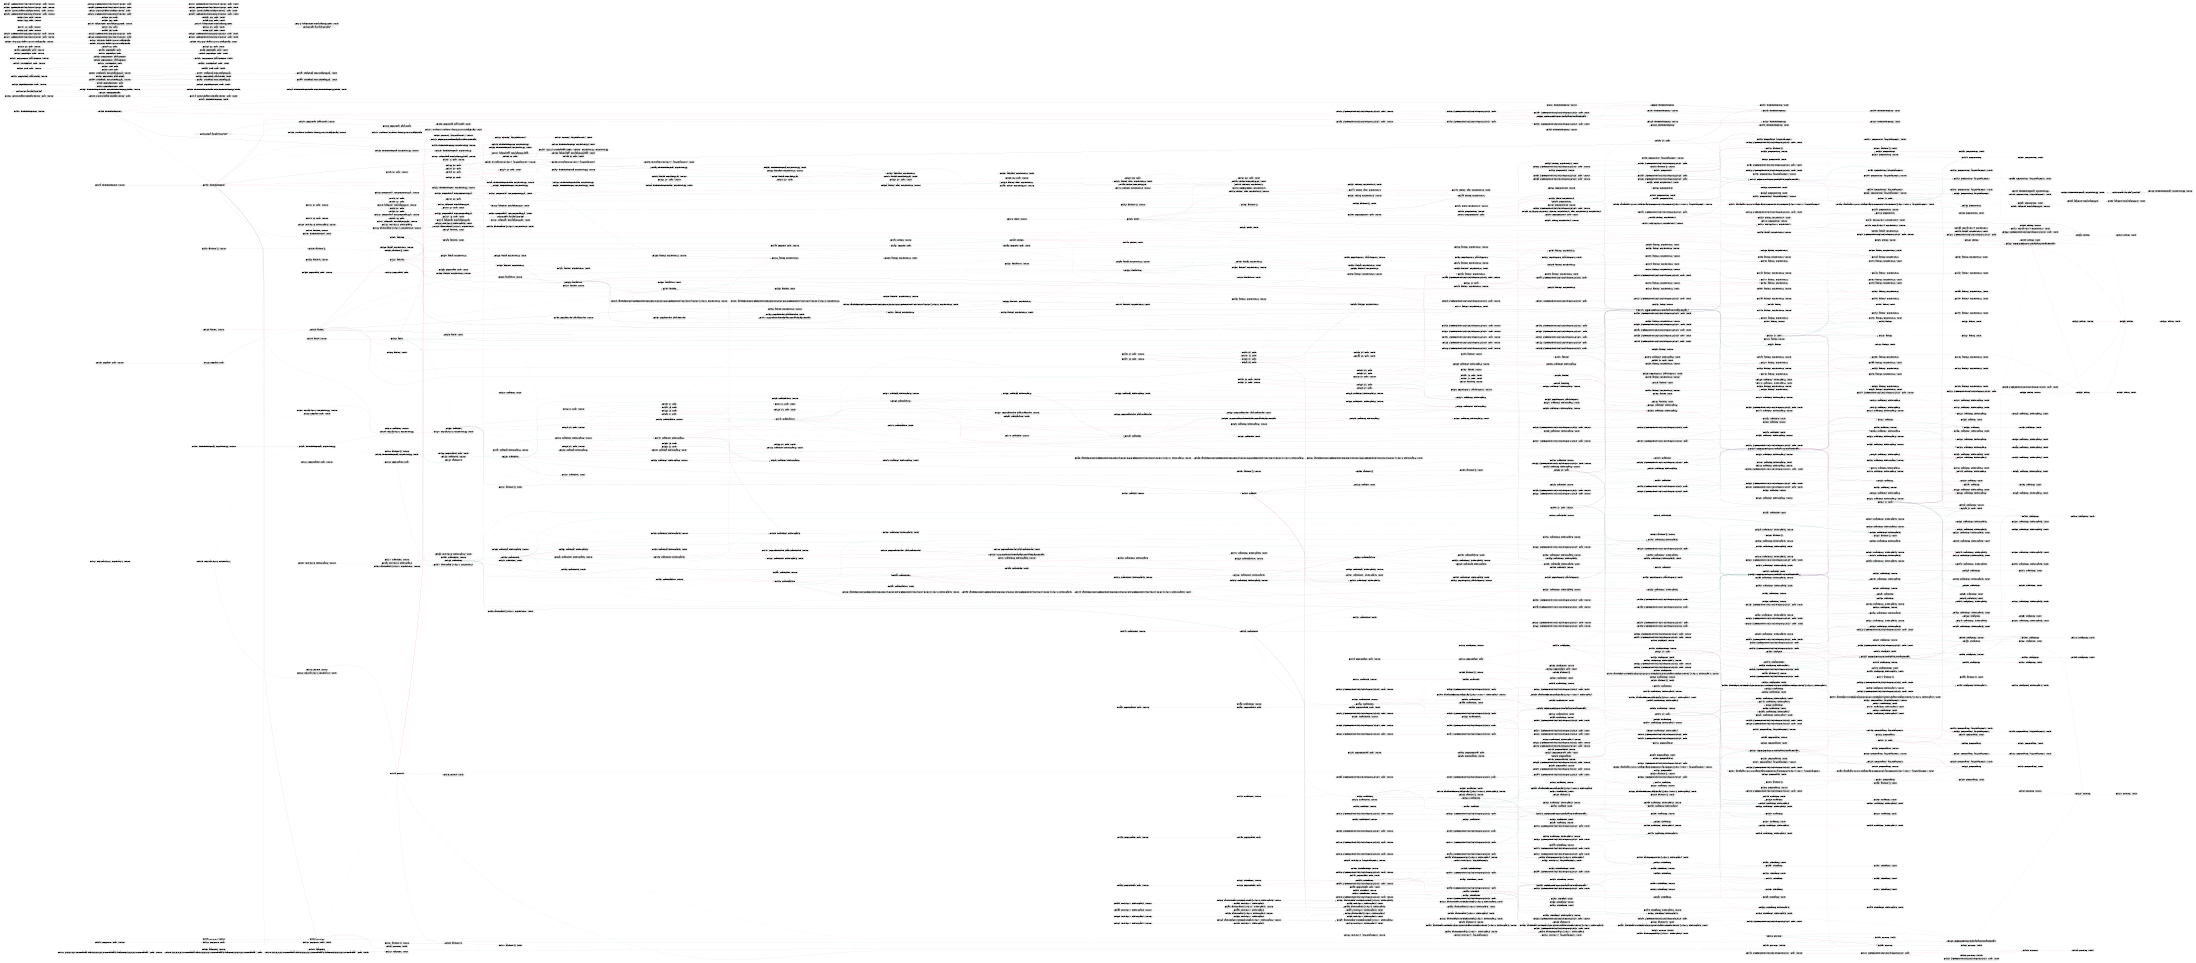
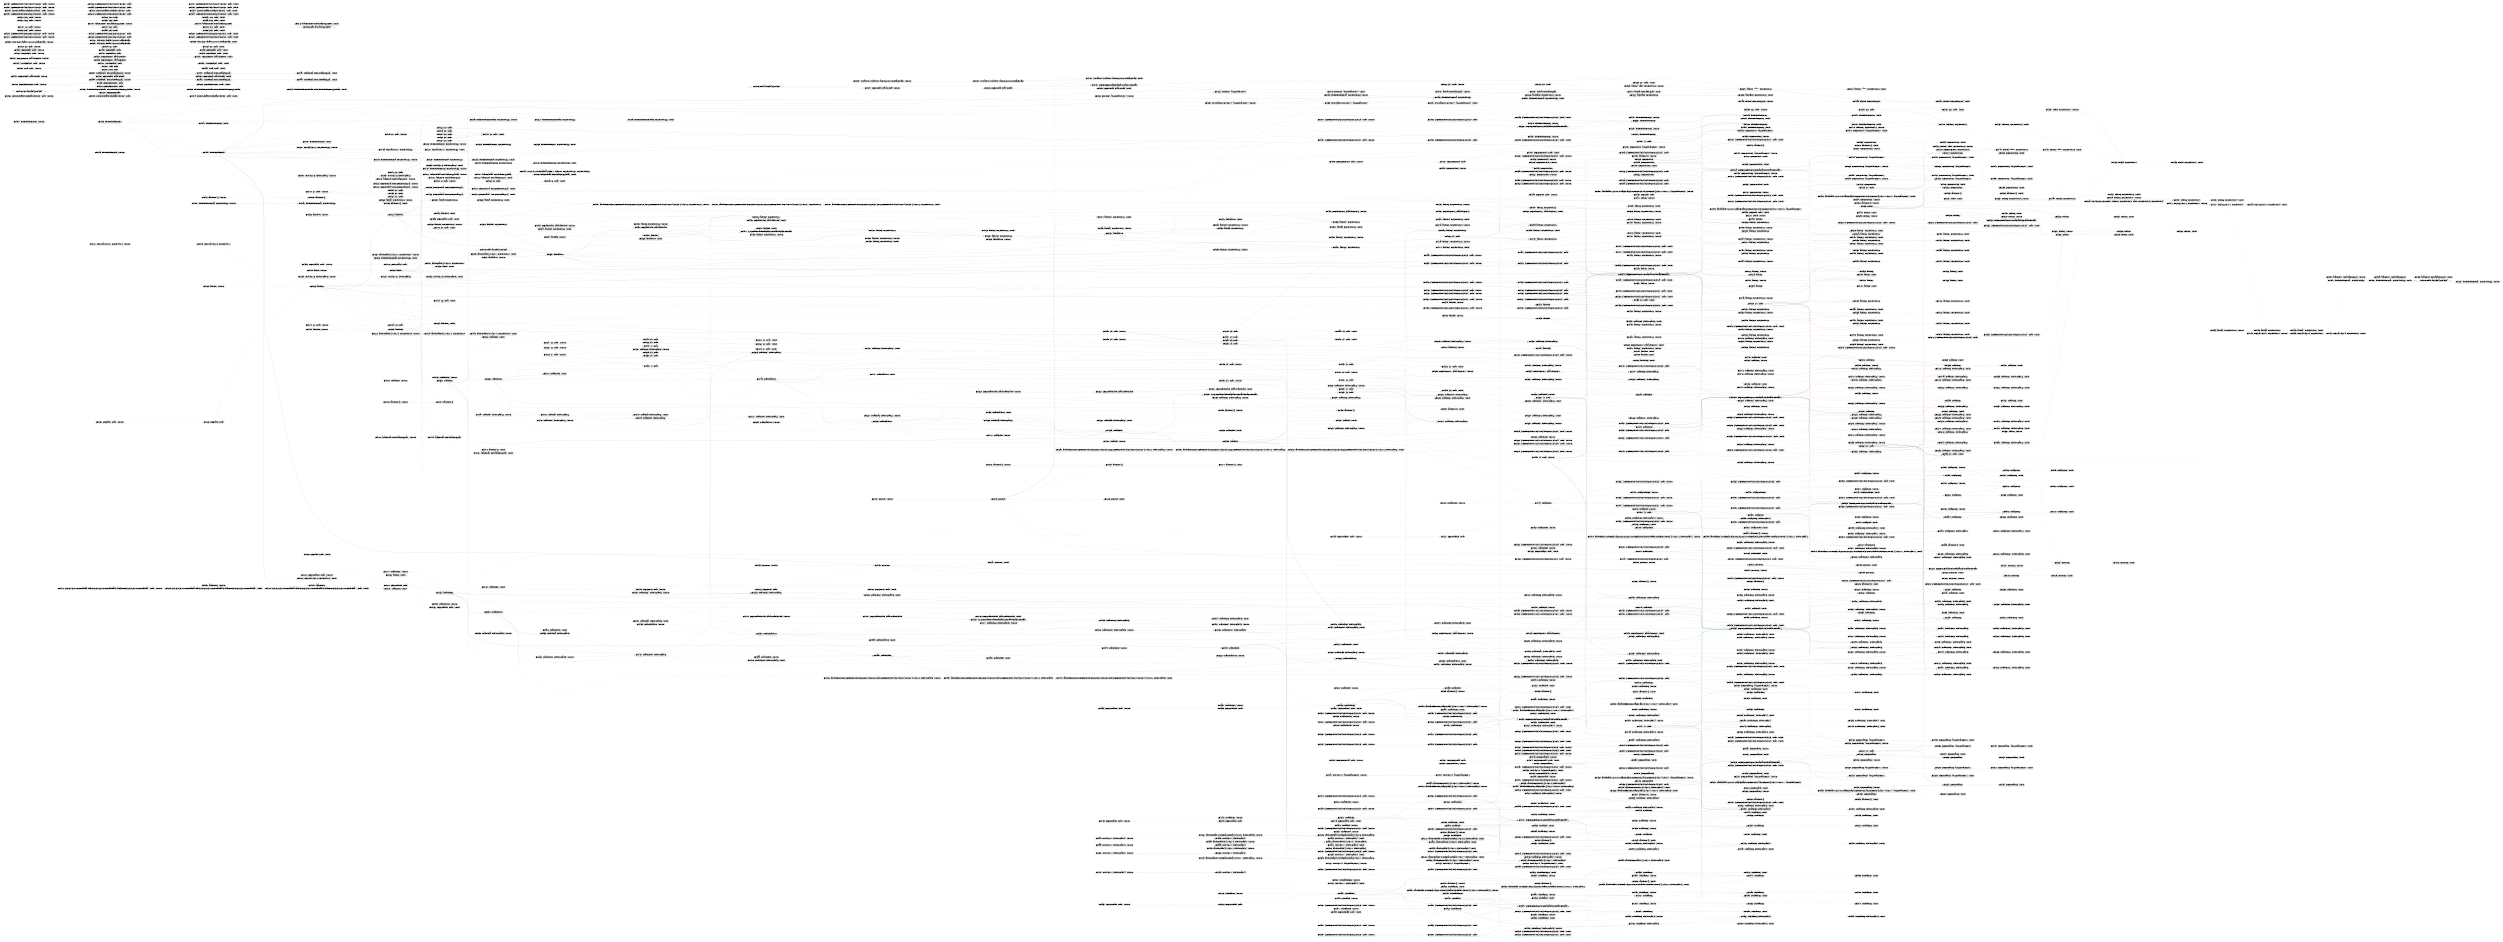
node "CE0x4274b60": removed
